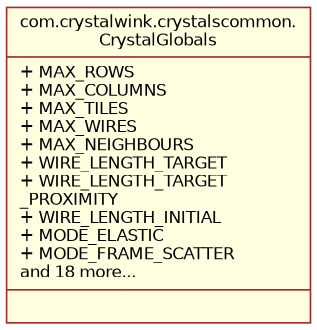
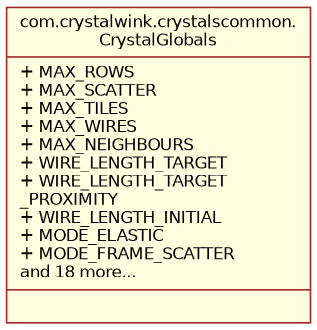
node "com.crystalwink.crystalscommon.": text "+ MAX_COLUMNS" -> "+ MAX_SCATTER"
